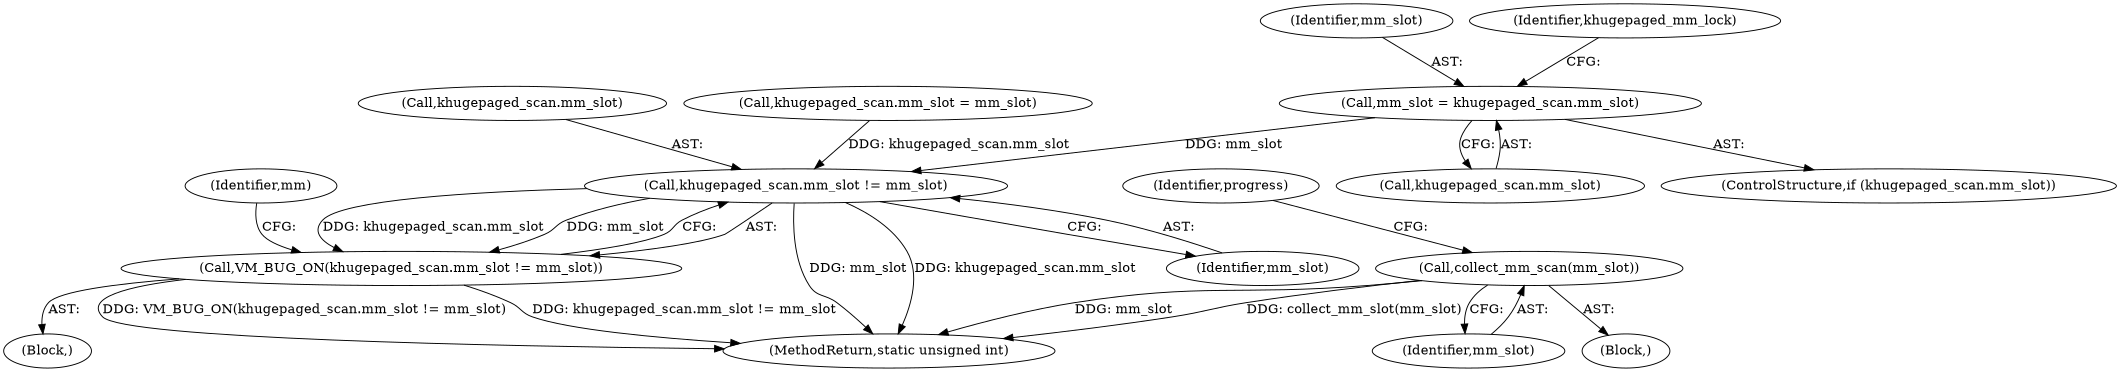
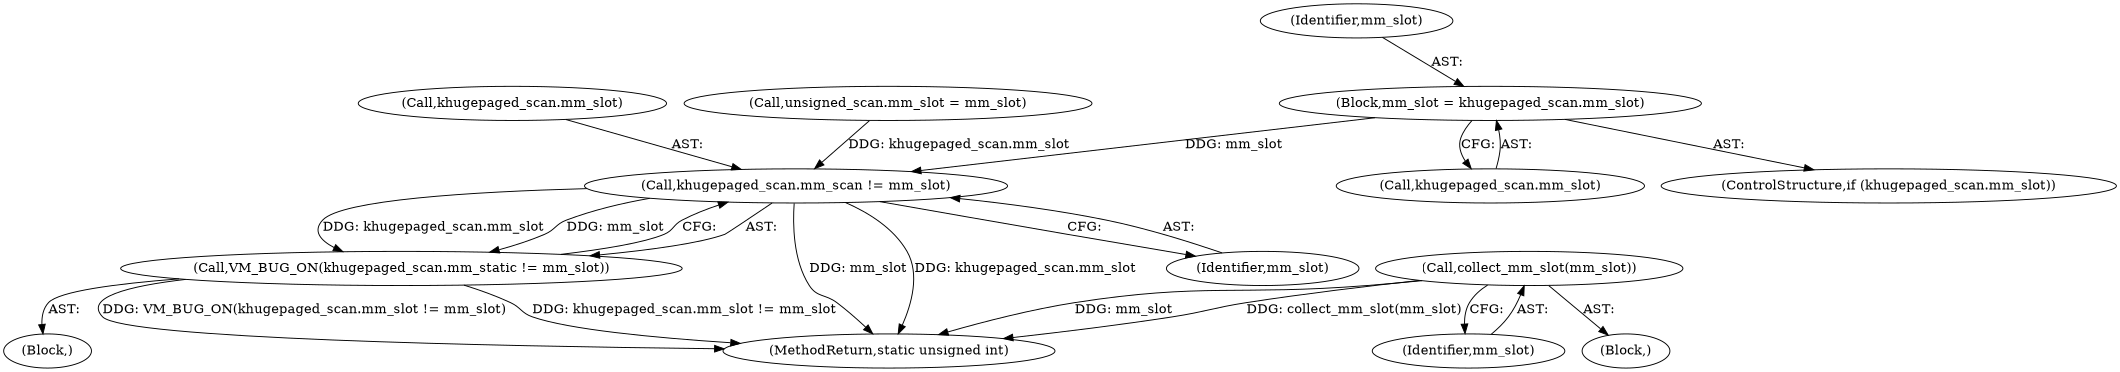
node "(Identifier,khugepaged_mm_lock)": removed
node "(Call,khugepaged_scan.mm_slot = mm_slot)": label "(Call,khugepaged_scan.mm_slot = mm_slot)" -> "(Call,unsigned_scan.mm_slot = mm_slot)"
node "(Call,mm_slot = khugepaged_scan.mm_slot)": label "(Call,mm_slot = khugepaged_scan.mm_slot)" -> "(Block,mm_slot = khugepaged_scan.mm_slot)"
node "(Identifier,mm)": removed
node "(Call,khugepaged_scan.mm_slot != mm_slot)": label "(Call,khugepaged_scan.mm_slot != mm_slot)" -> "(Call,khugepaged_scan.mm_scan != mm_slot)"
node "(Identifier,progress)": removed
node "(Call,VM_BUG_ON(khugepaged_scan.mm_slot != mm_slot))": label "(Call,VM_BUG_ON(khugepaged_scan.mm_slot != mm_slot))" -> "(Call,VM_BUG_ON(khugepaged_scan.mm_static != mm_slot))"
node "(Call,collect_mm_scan(mm_slot))": label "(Call,collect_mm_scan(mm_slot))" -> "(Call,collect_mm_slot(mm_slot))"
